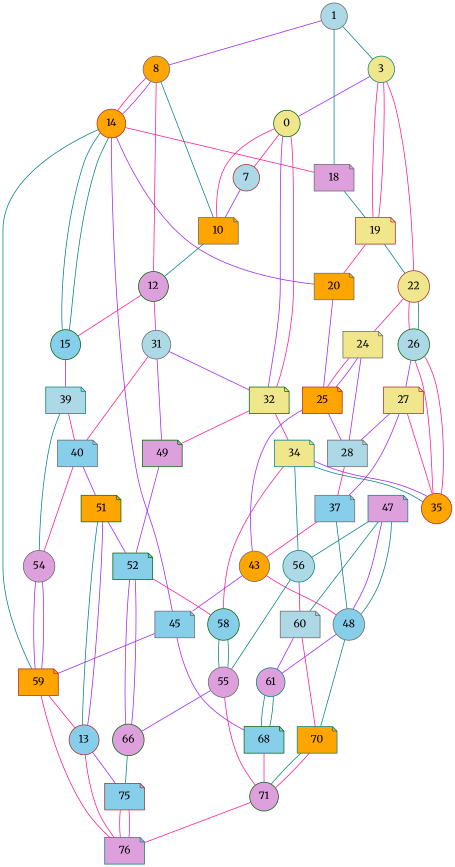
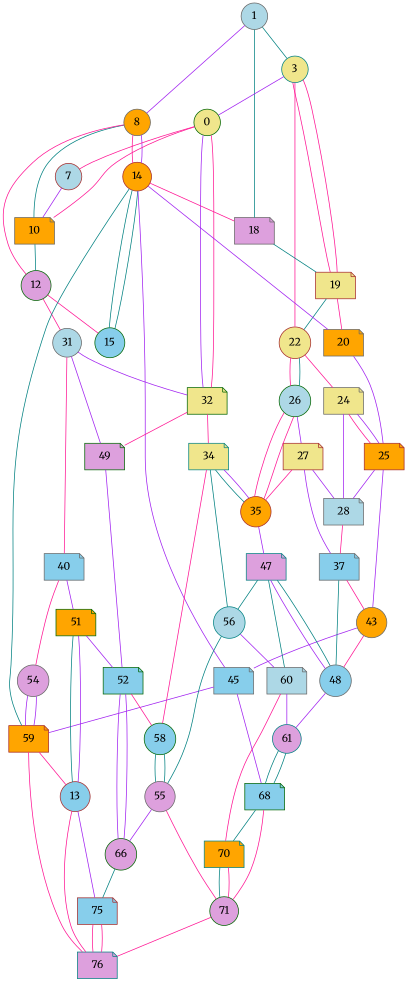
node "39": removed
edge "35" -- "47": added
edge "48" -- "70": now "68" -- "70"
